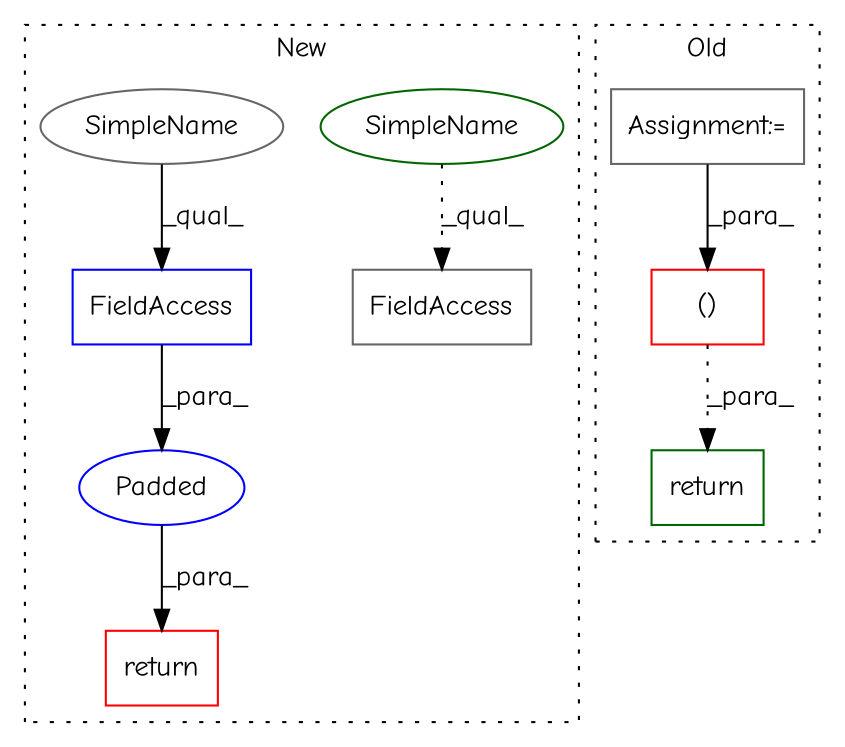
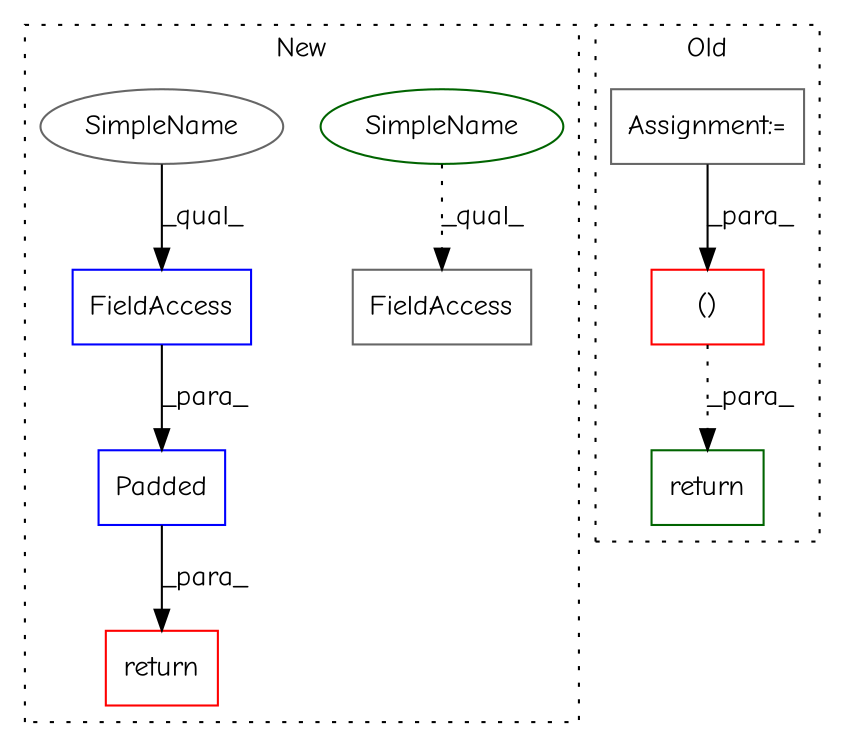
node "Padded": shape ellipse -> box
